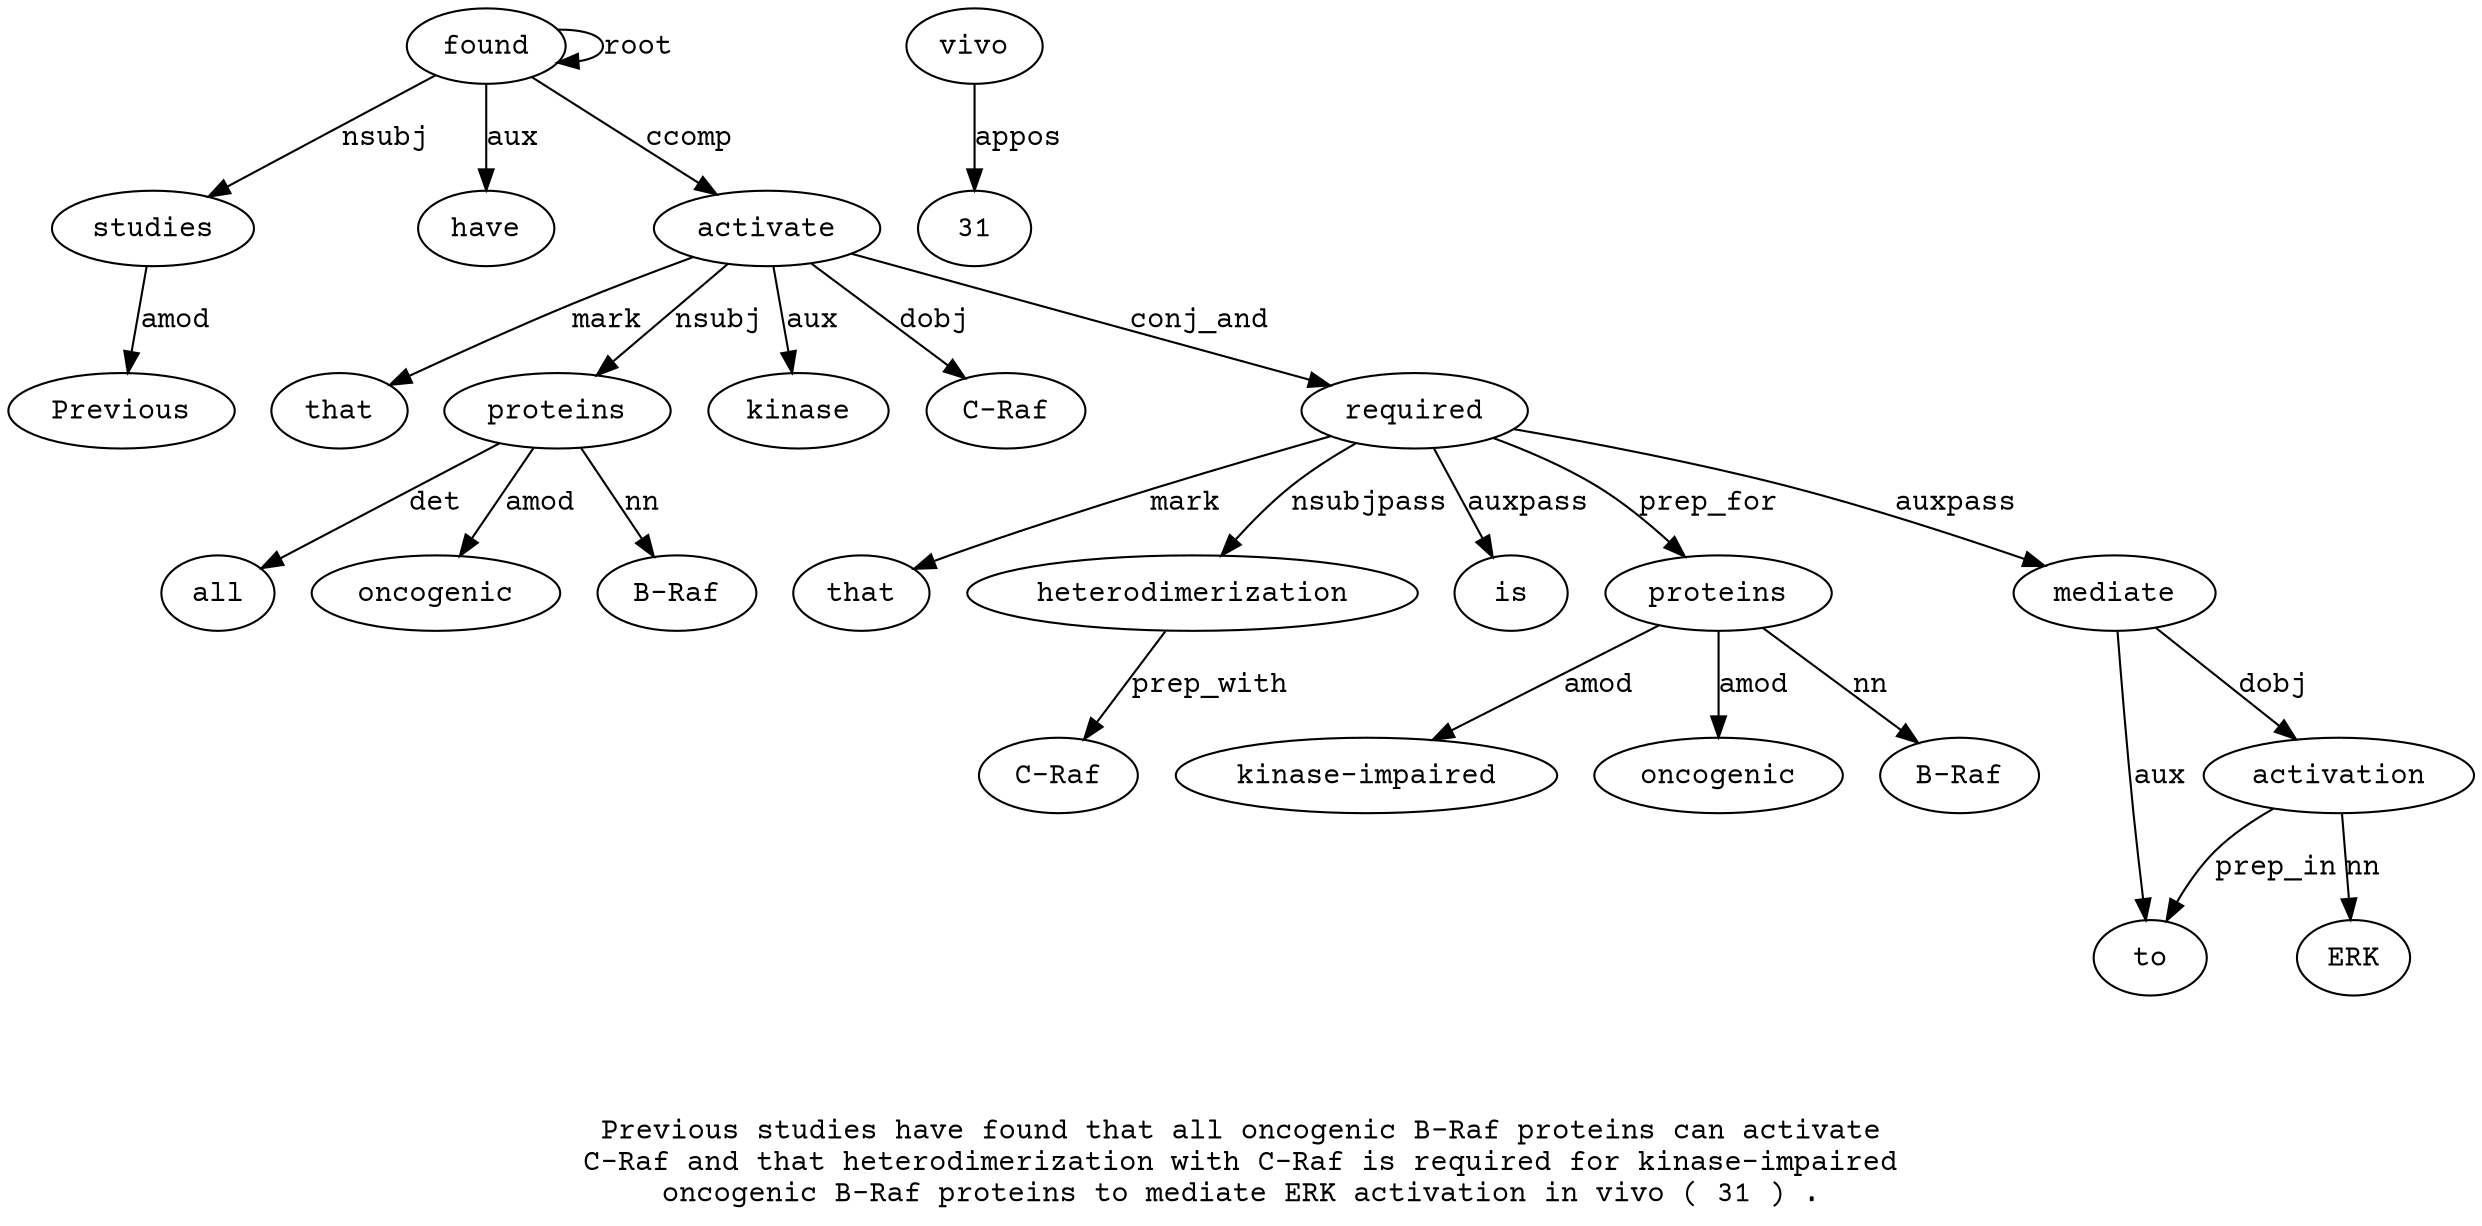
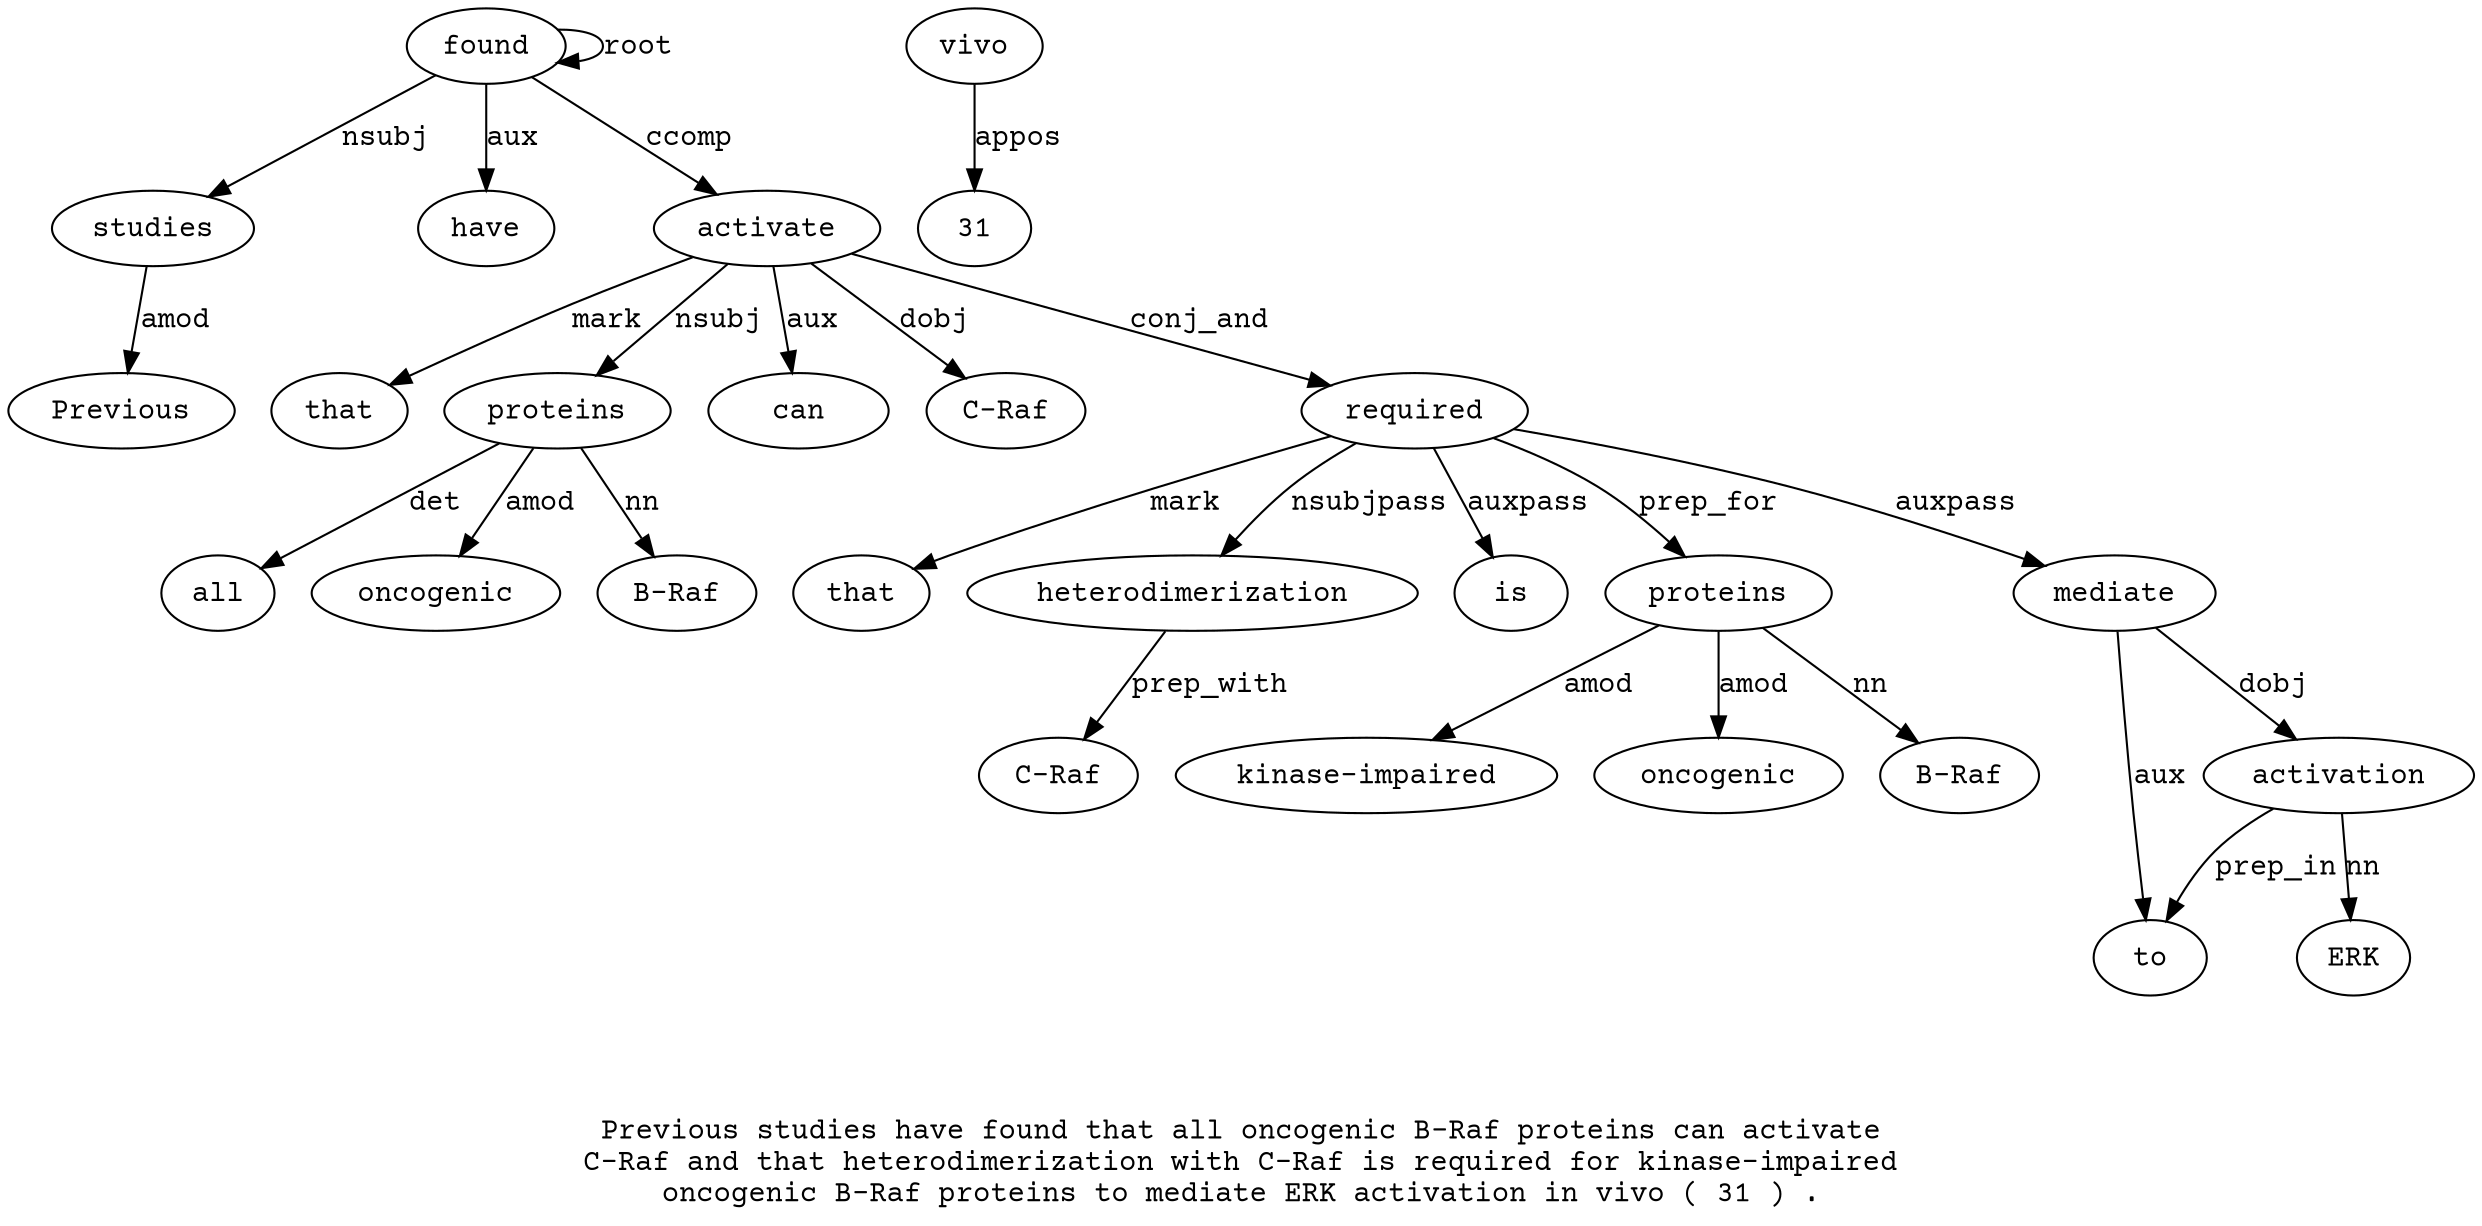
node "kinase": label "kinase" -> "can"
